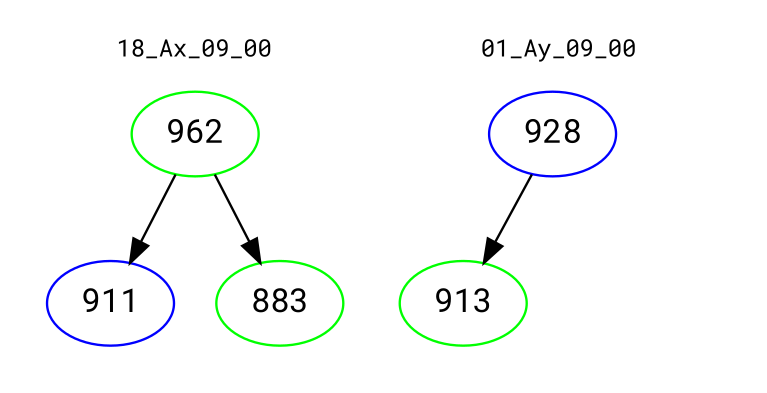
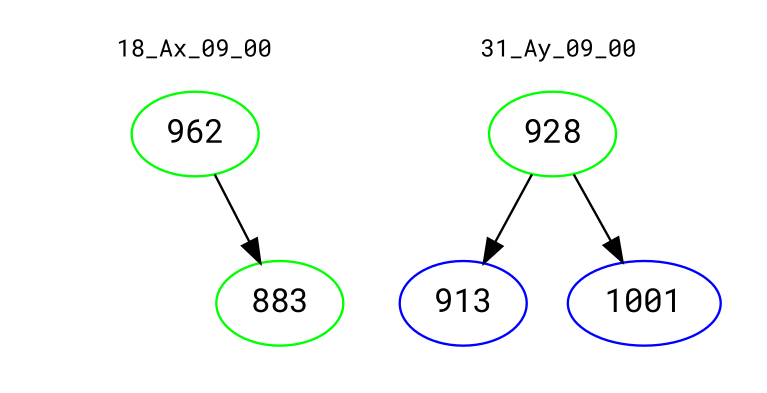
cluster "01_Ay_09_00": label "01_Ay_09_00" -> "31_Ay_09_00"
node "928": color blue -> green
node "911": removed
node "913": color green -> blue
node "1001": added
